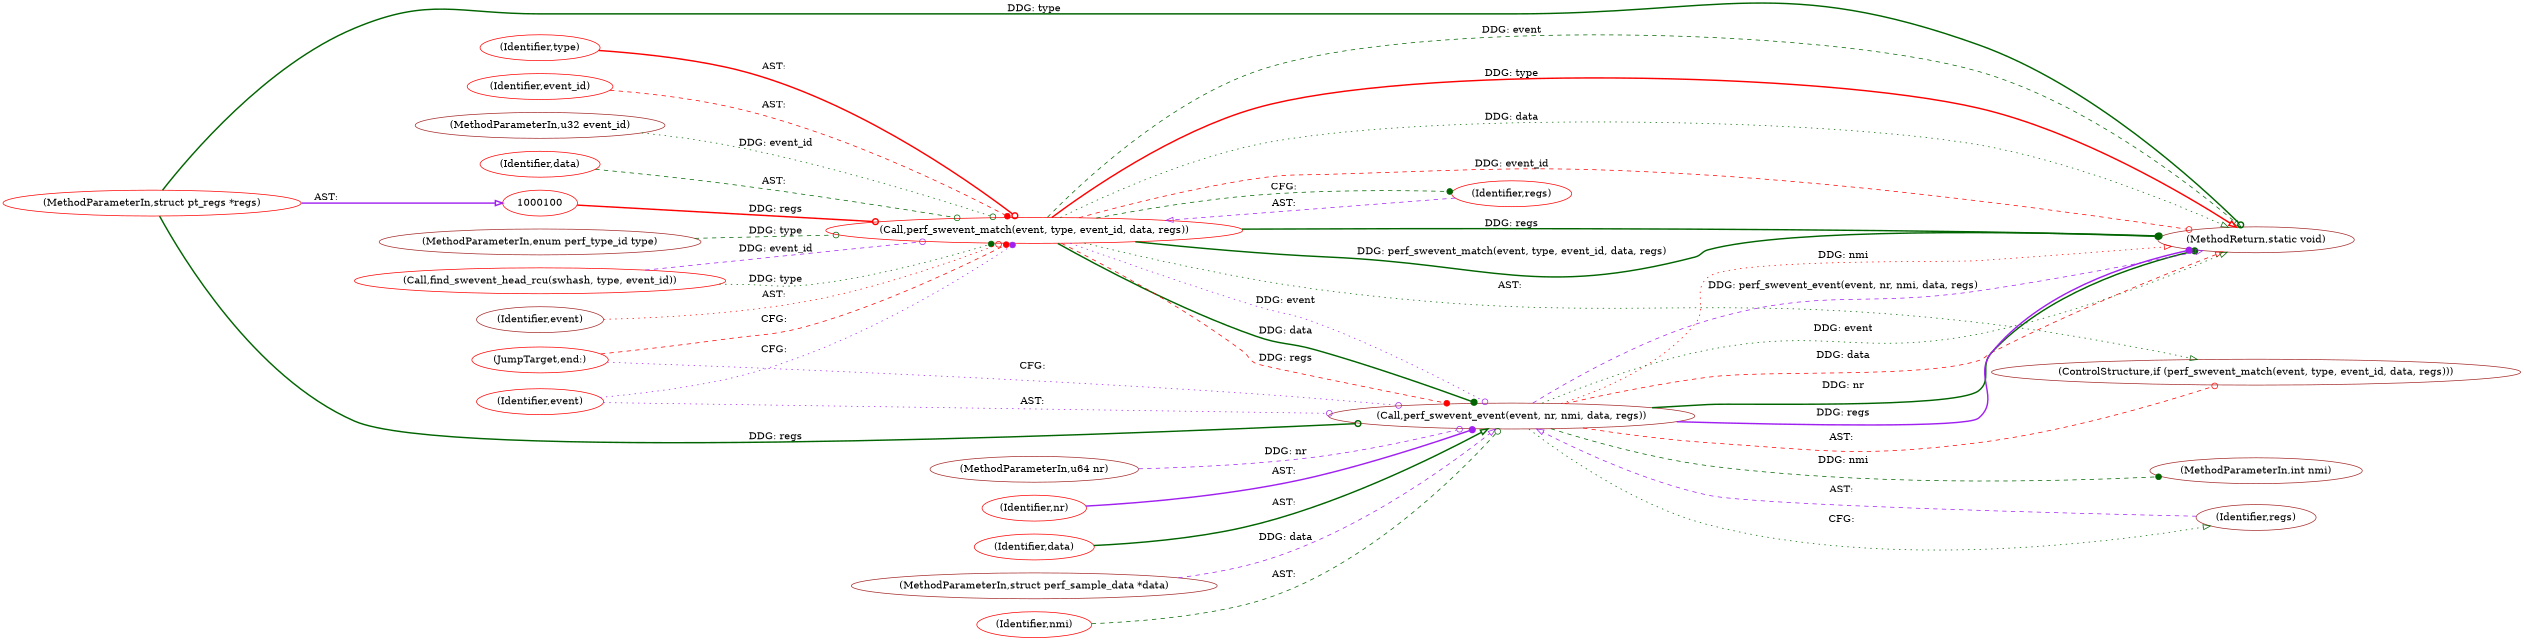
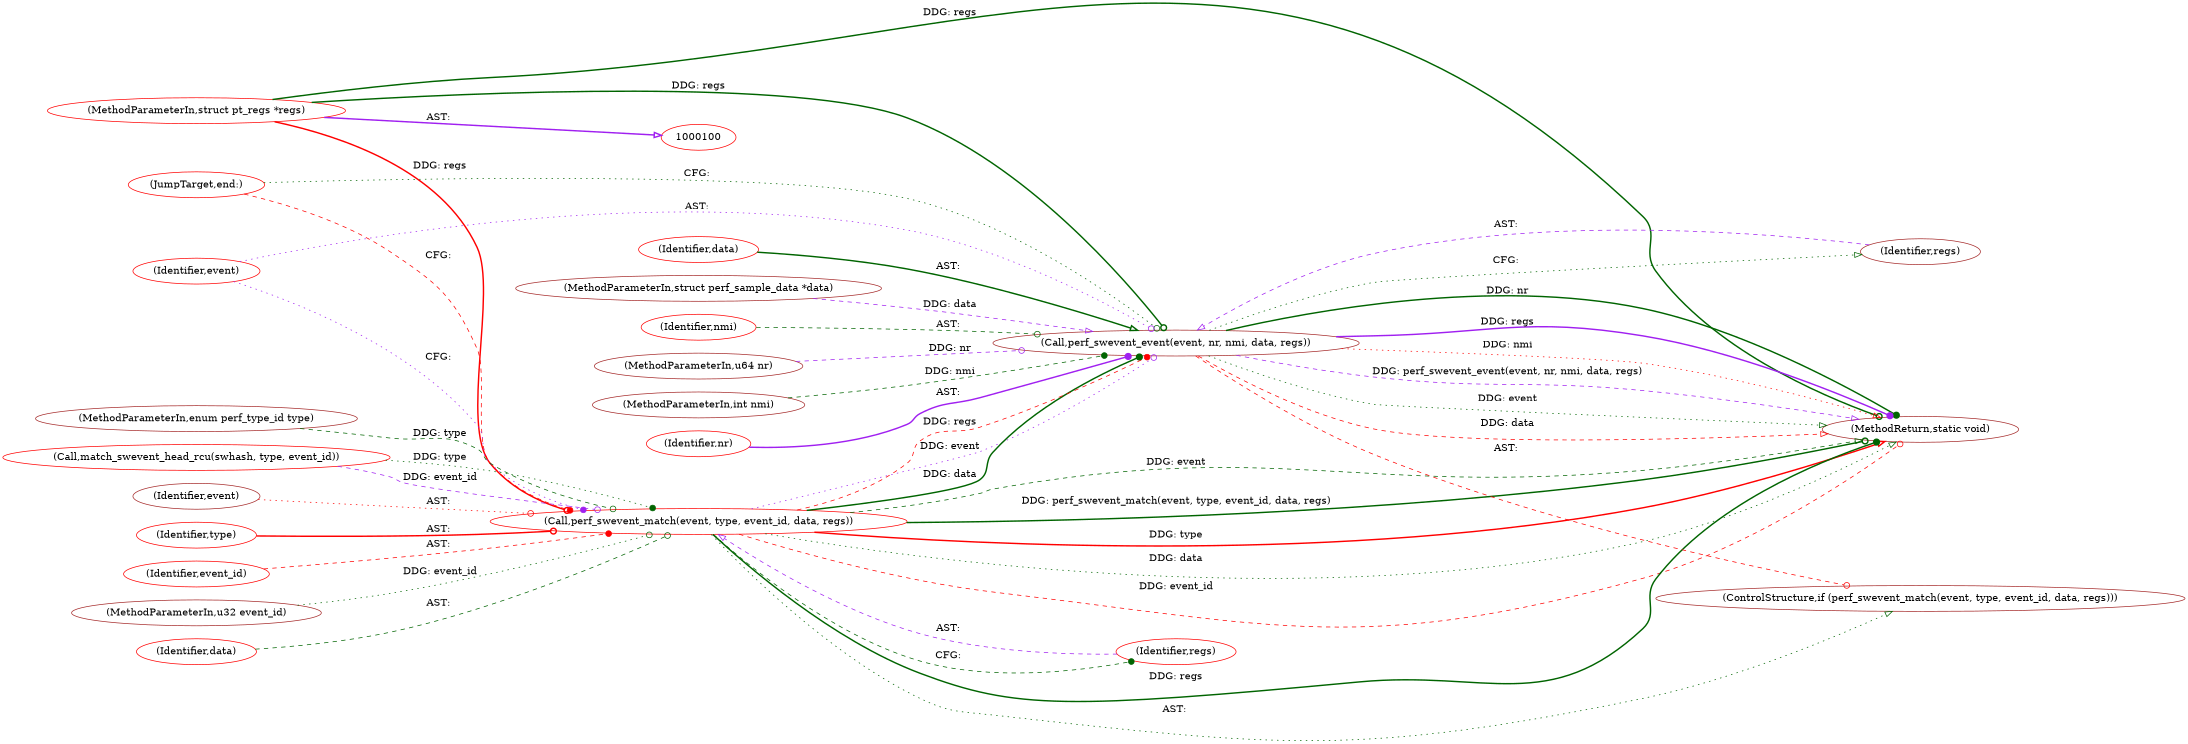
edge "(MethodParameterIn,struct pt_regs *regs)" -> "(MethodReturn,static void)": label "DDG: type" -> "DDG: regs"
edge "1000100" -> "(Call,perf_swevent_match(event, type, event_id, data, regs))": now "(MethodParameterIn,struct pt_regs *regs)" -> "(Call,perf_swevent_match(event, type, event_id, data, regs))"
node "(Call,find_swevent_head_rcu(swhash, type, event_id))": label "(Call,find_swevent_head_rcu(swhash, type, event_id))" -> "(Call,match_swevent_head_rcu(swhash, type, event_id))"
edge "(JumpTarget,end:)" -> "(Call,perf_swevent_event(event, nr, nmi, data, regs))": color purple -> darkgreen
edge "(Call,perf_swevent_event(event, nr, nmi, data, regs))" -> "(MethodParameterIn,int nmi)": reversed
